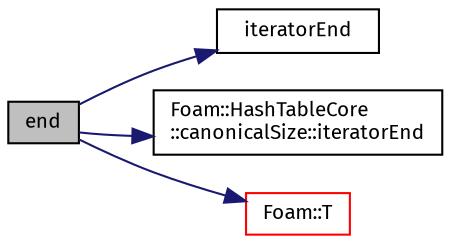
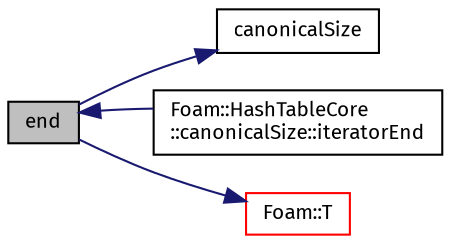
node "iteratorEnd": label "iteratorEnd" -> "canonicalSize"
edge "end" -> "Foam::HashTableCore ::canonicalSize::iteratorEnd": reversed
